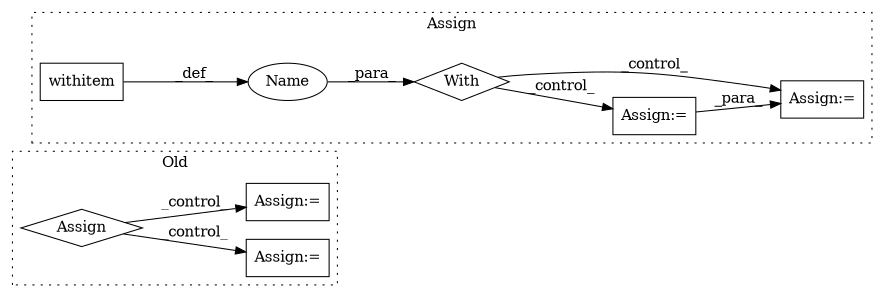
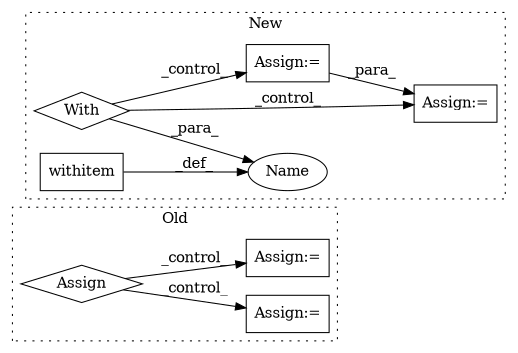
cluster "Assign": label "Assign" -> "New"
edge "Name" -> "With": reversed
